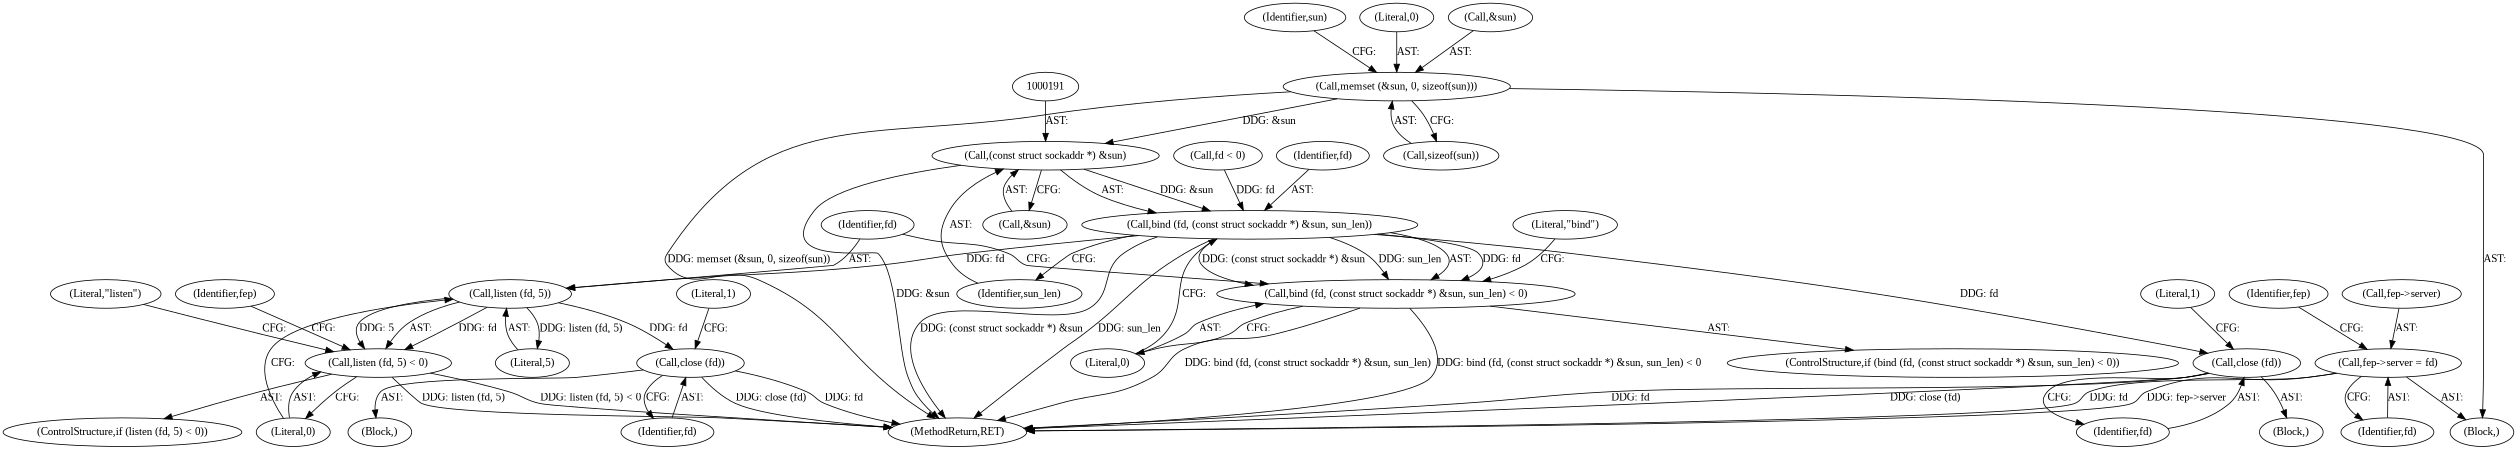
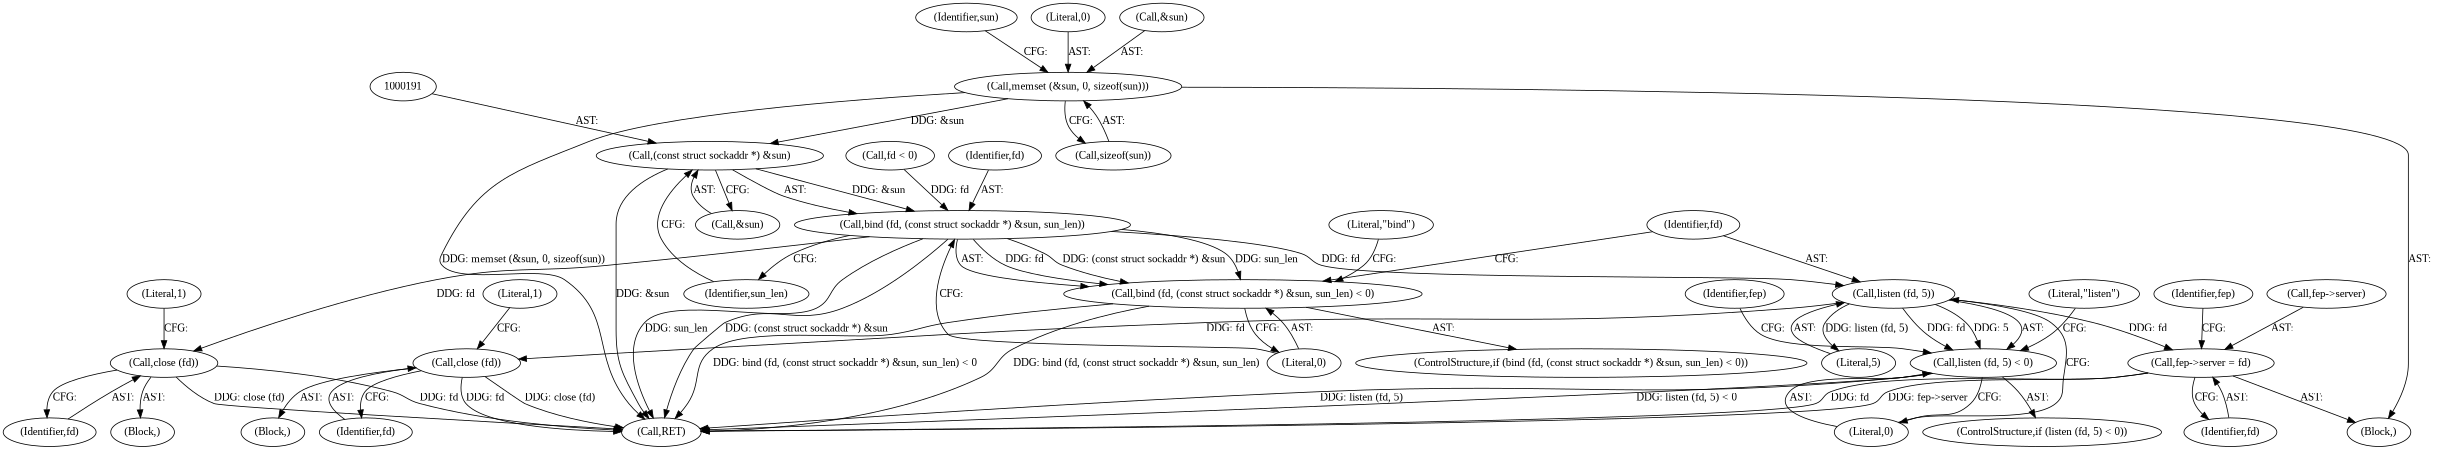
edge "(Identifier,sun_len)" -> "(Call,(const struct sockaddr *) &sun)": label "AST: " -> "CFG: "
edge "(Call,listen (fd, 5))" -> "(Call,fep->server = fd)": added, label "DDG: fd"
node "(MethodReturn,RET)": label "(MethodReturn,RET)" -> "(Call,RET)"
